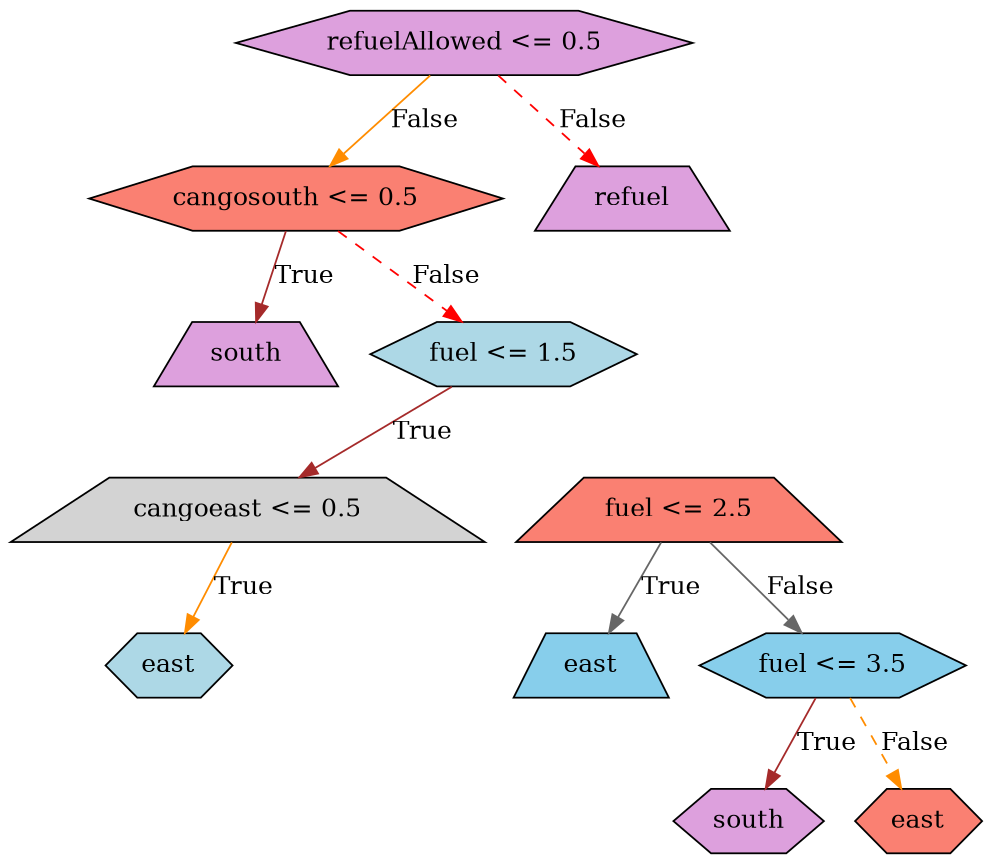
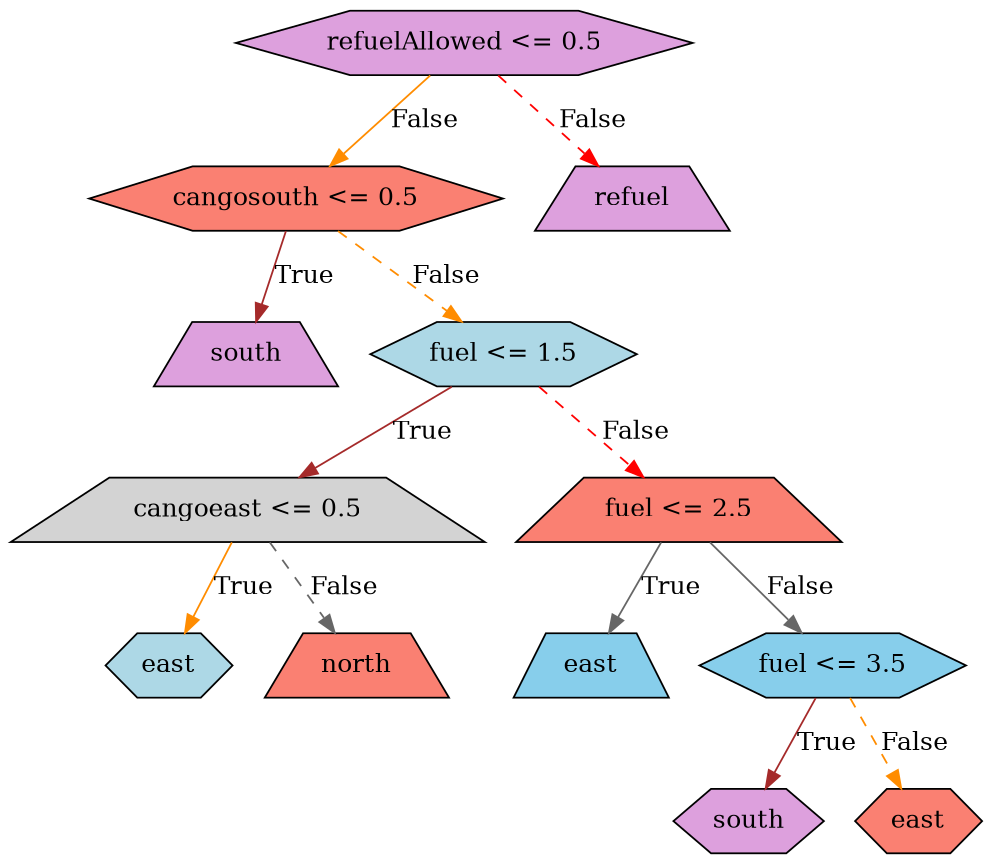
edge "cangosouth <= 0.5" -> "fuel <= 1.5": color red -> darkorange
edge "fuel <= 1.5" -> "fuel <= 2.5": added, label "False"
node "north": added
